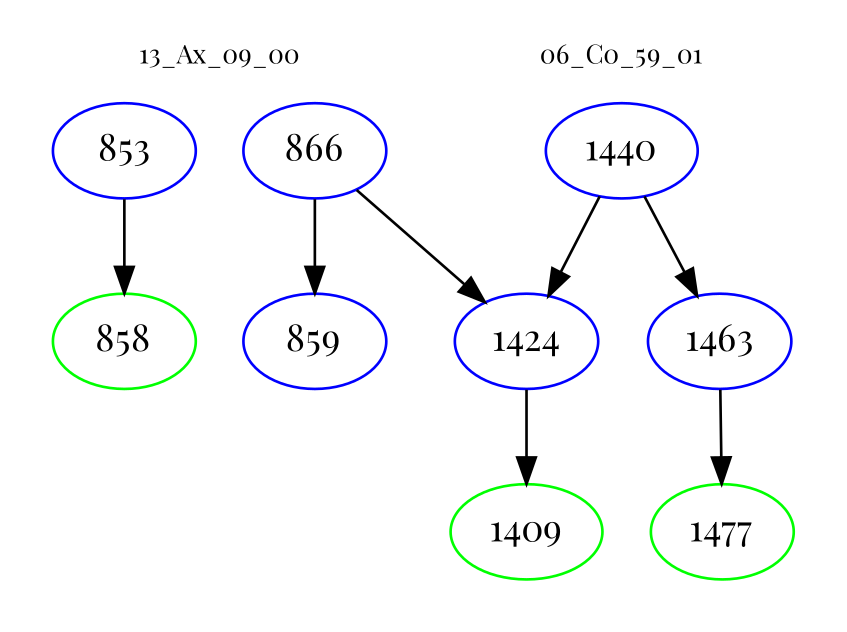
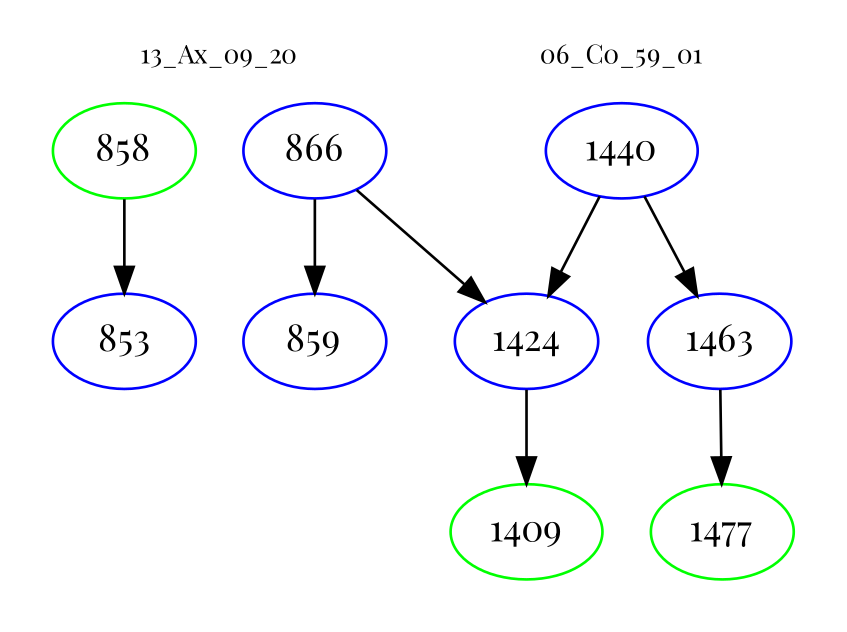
cluster "13_Ax_09_00": label "13_Ax_09_00" -> "13_Ax_09_20"
edge "853" -> "858": reversed
